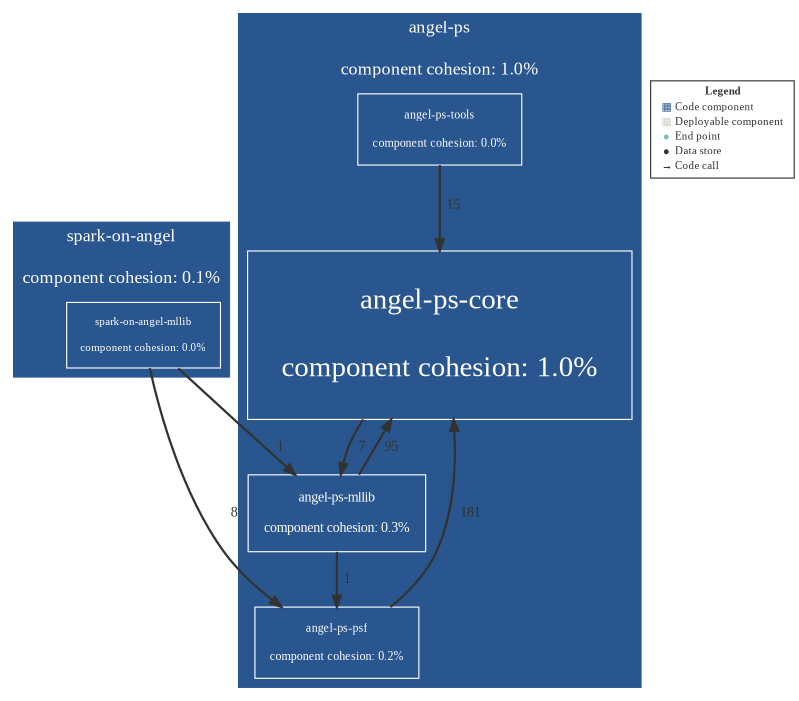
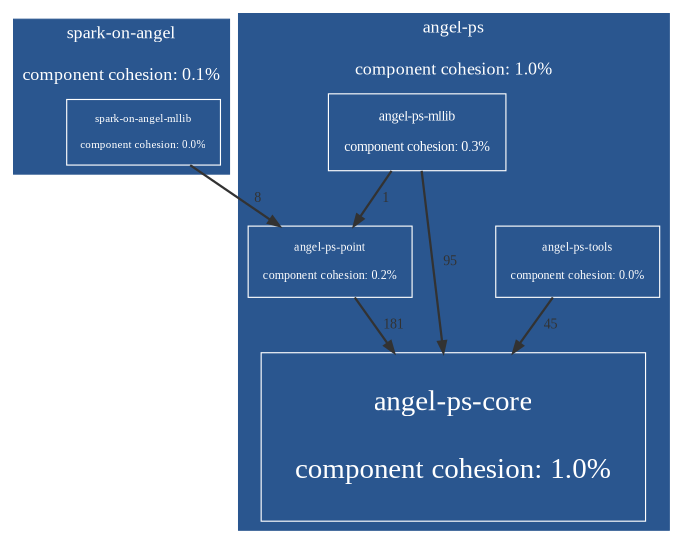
node "Legend": removed
edge "angel-ps-tools component cohesion: 0.0%" -> "angel-ps-core component cohesion: 1.0%": label "  15" -> "  45"
edge "spark-on-angel-mllib component cohesion: 0.0%" -> "angel-ps-mllib component cohesion: 0.3%": removed, label "1"
edge "angel-ps-core component cohesion: 1.0%" -> "angel-ps-mllib component cohesion: 0.3%": removed, label "7"
node "angel-ps-psf component cohesion: 0.2%": label "angel-ps-psf component cohesion: 0.2%" -> "angel-ps-point component cohesion: 0.2%"
